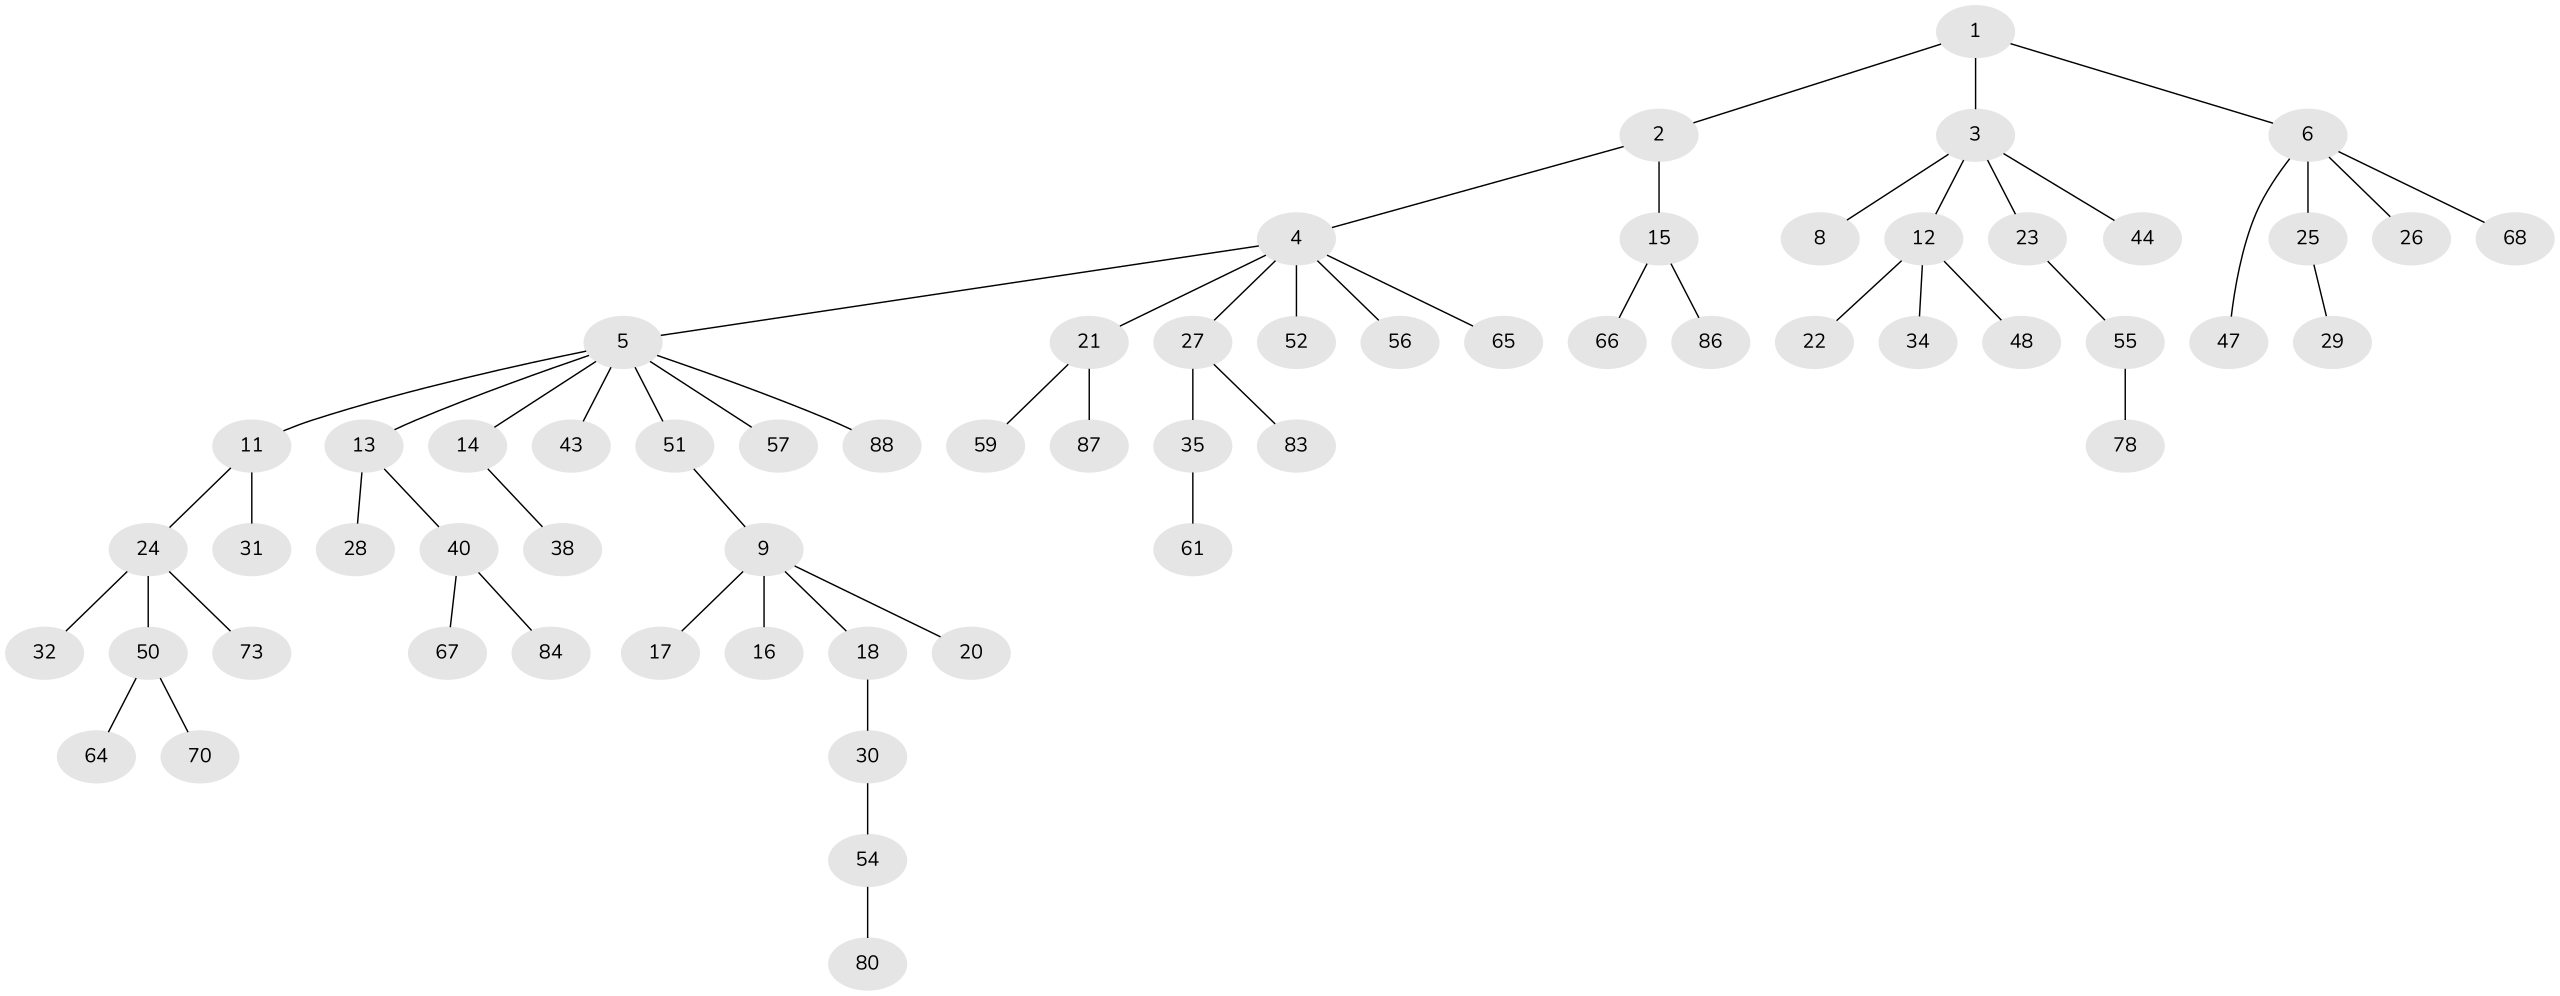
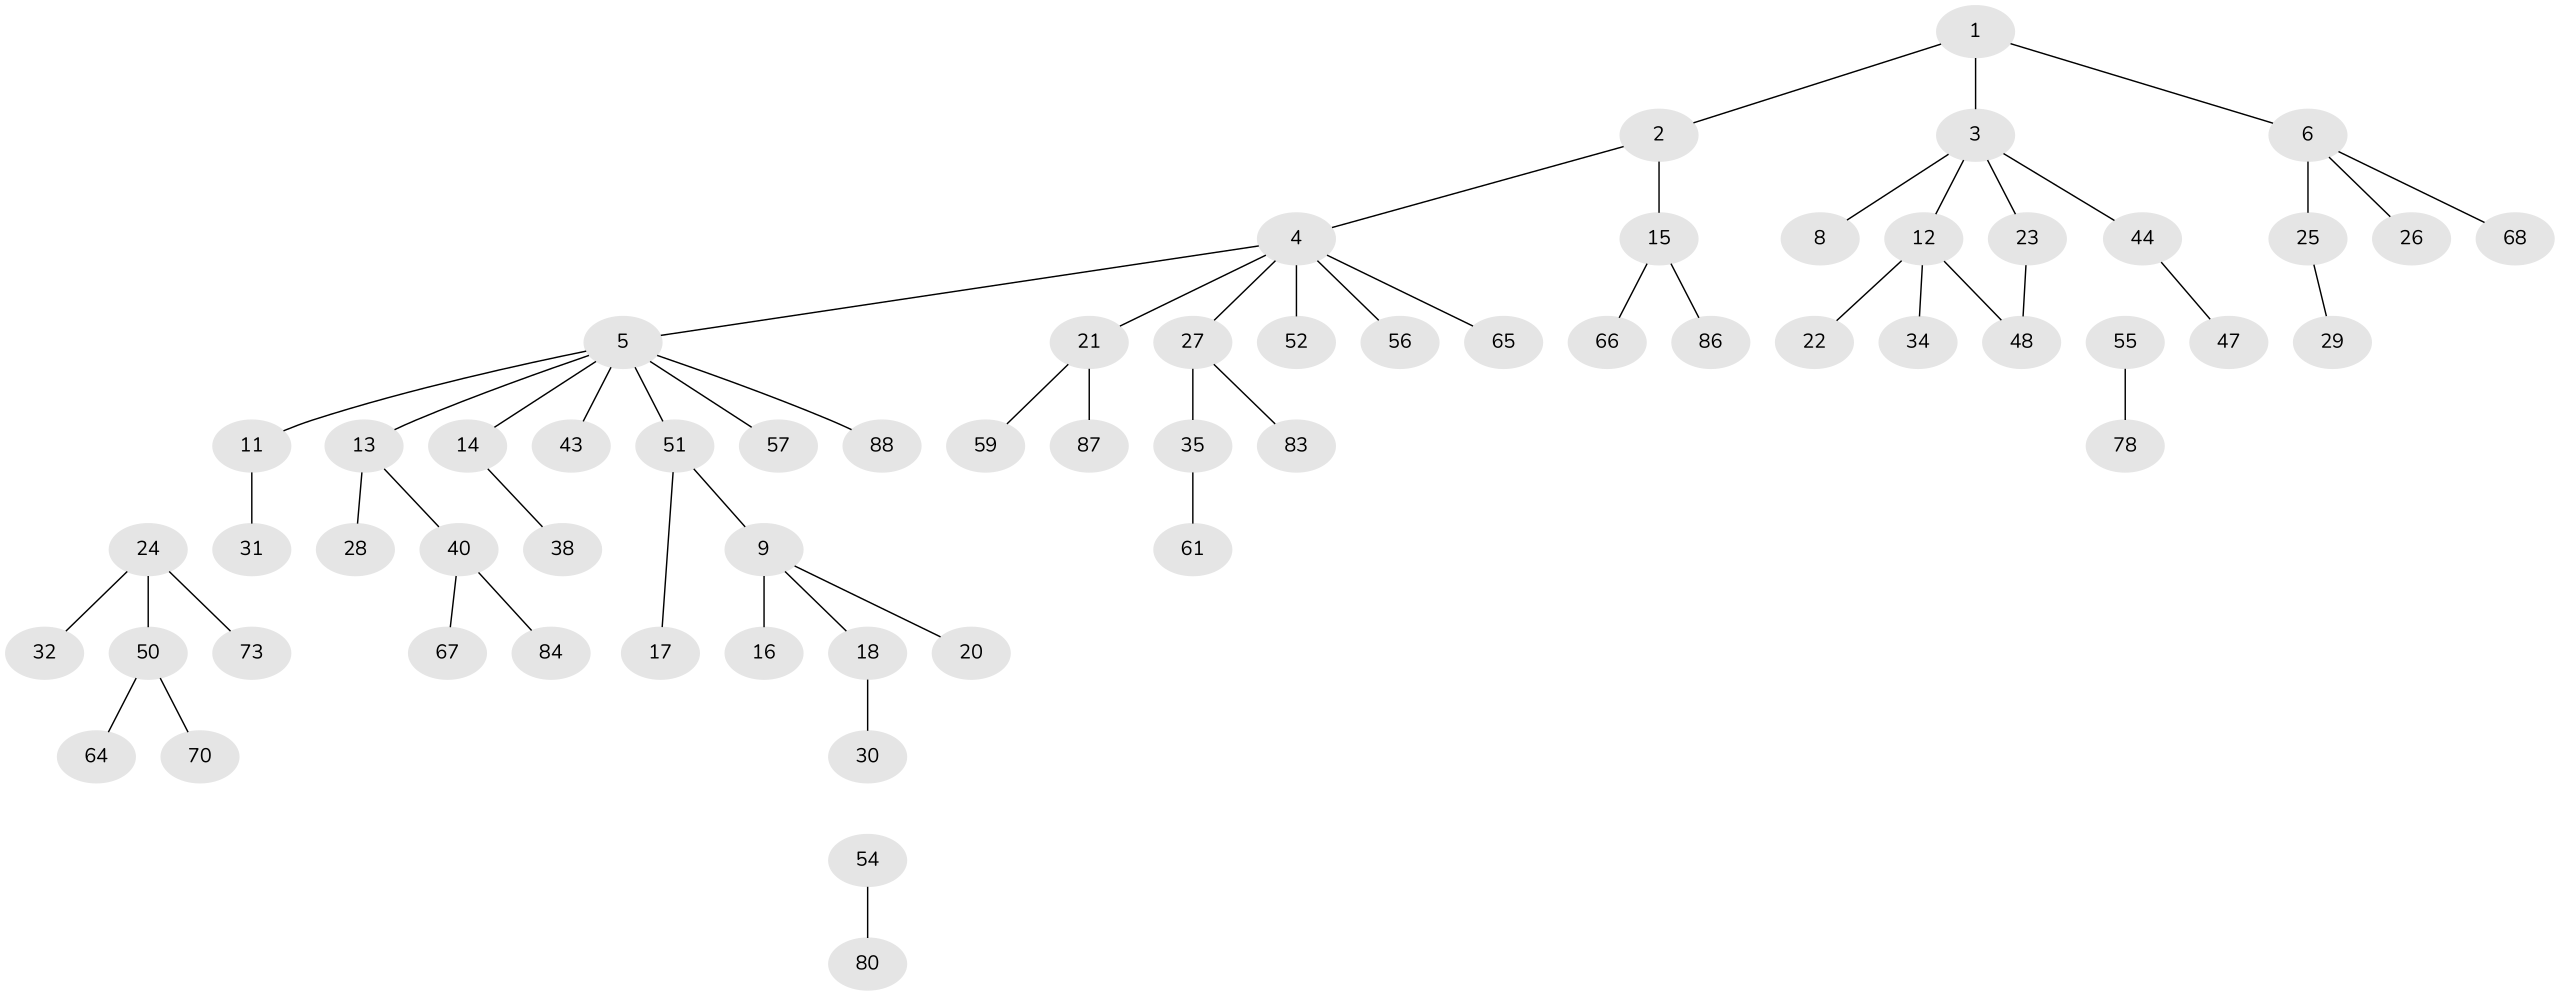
edge "6" -- "47": now "44" -- "47"
edge "23" -- "55": now "23" -- "48"
edge "11" -- "24": removed
edge "9" -- "17": now "51" -- "17"
edge "30" -- "54": removed
